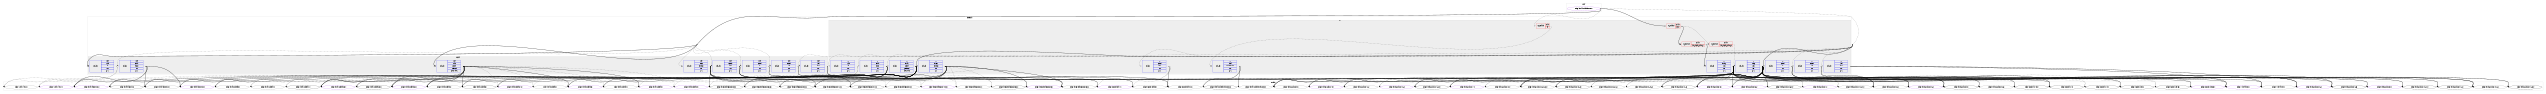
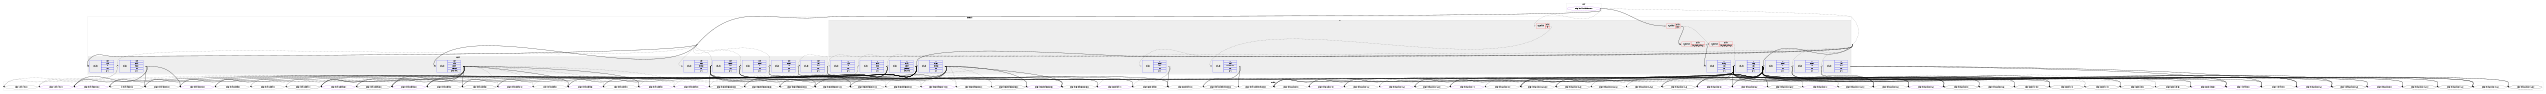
node "portage://dev-libs/libpcre2-10.43": label "portage://dev-libs/libpcre2-10.43" -> "libs://dev-libs/libpcre2-10.43"
node "portage://dev-lang/python-3.9.19_p5": label "portage://dev-lang/python-3.9.19_p5" -> "portage://install-lang/python-3.9.19_p5"
